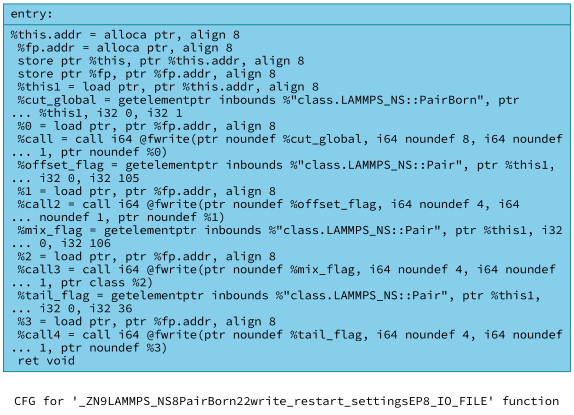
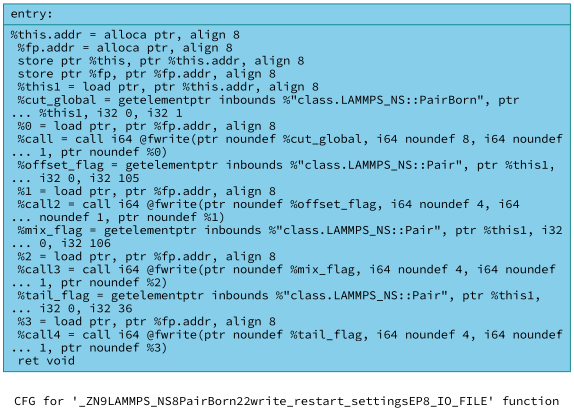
node "entry:": text "... 1, ptr class %2)" -> "... 1, ptr noundef %2)"
